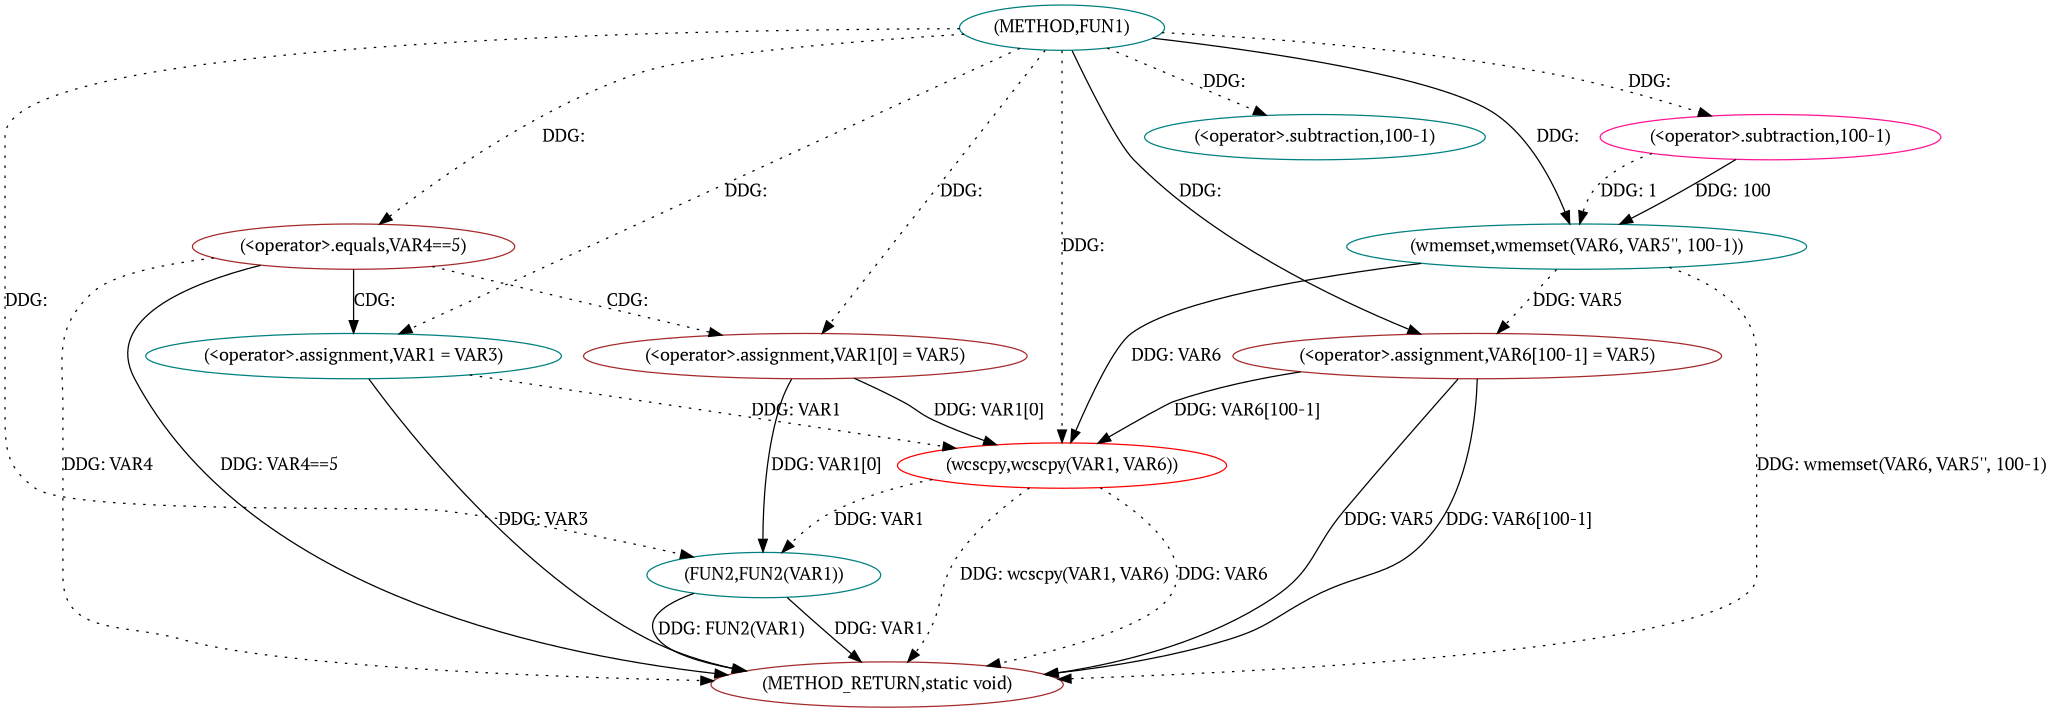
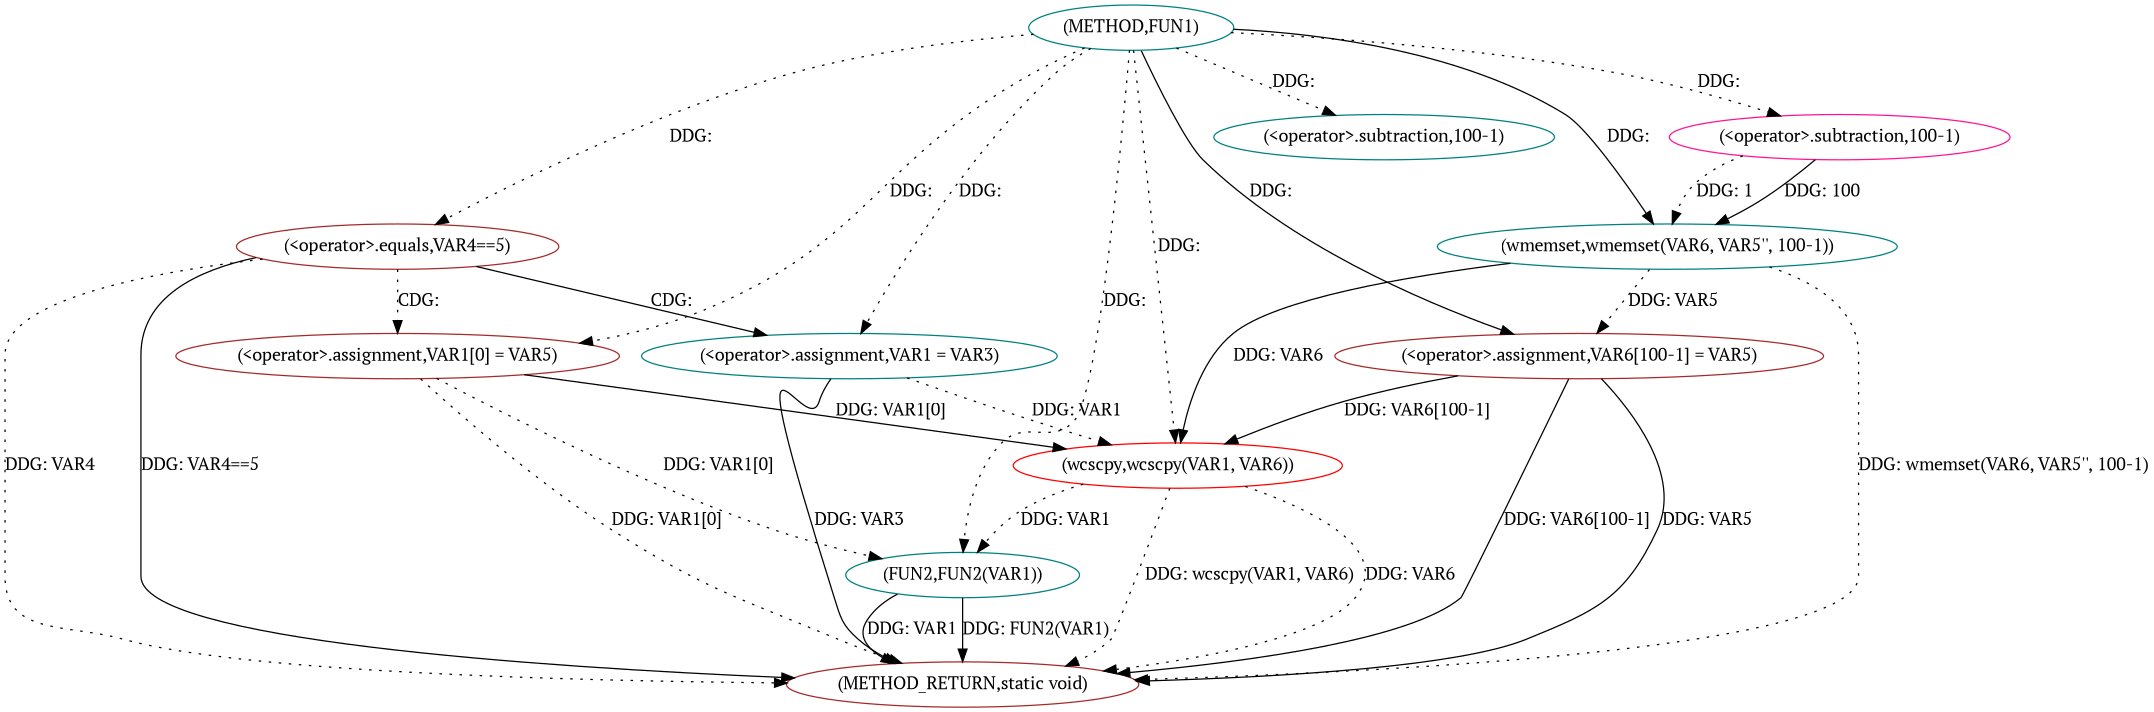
edge "(<operator>.assignment,VAR1[0] = VAR5)" -> "(FUN2,FUN2(VAR1))": style solid -> dotted
edge "(<operator>.assignment,VAR1[0] = VAR5)" -> "(METHOD_RETURN,static void)": added, label "DDG: VAR1[0]"
